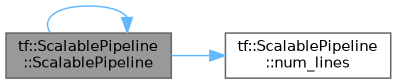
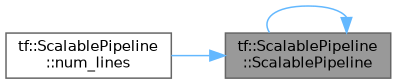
edge "tf::ScalablePipeline ::ScalablePipeline" -> "tf::ScalablePipeline ::num_lines": reversed
